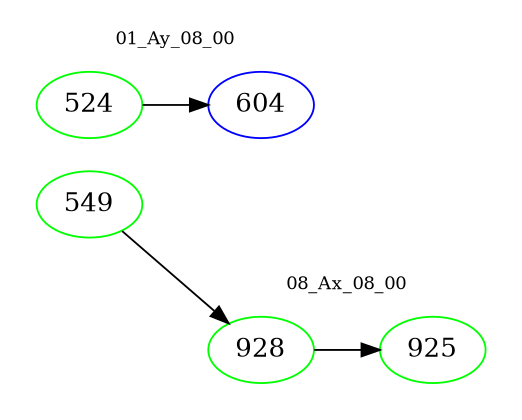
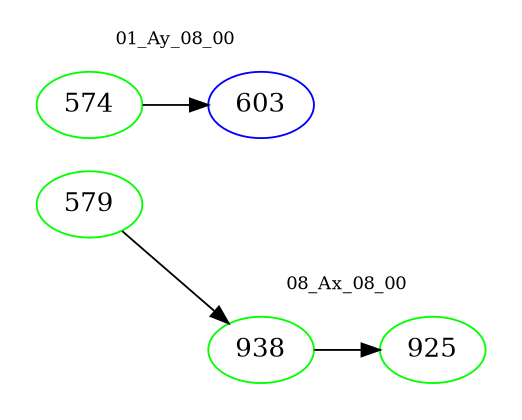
node "524": label "524" -> "574"
node "604": label "604" -> "603"
node "549": label "549" -> "579"
node "928": label "928" -> "938"
